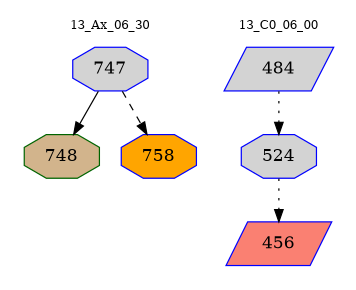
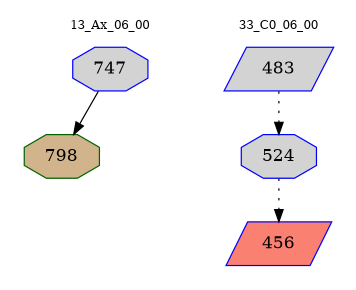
cluster "13_Ax_06_30": label "13_Ax_06_30" -> "13_Ax_06_00"
cluster "13_C0_06_00": label "13_C0_06_00" -> "33_C0_06_00"
node "484": label "484" -> "483"
node "748": label "748" -> "798"
node "758": removed
